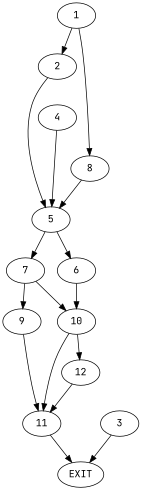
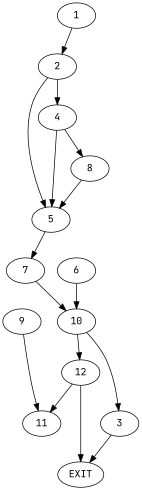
edge "1" -> "8": now "4" -> "8"
edge "2" -> "4": added
edge "5" -> "6": removed
edge "7" -> "9": removed
edge "10" -> "11": now "10" -> "3"
edge "11" -> "EXIT": now "12" -> "EXIT"
